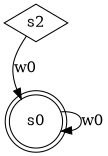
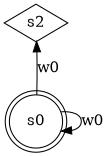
edge "s2" -> "s0": reversed
